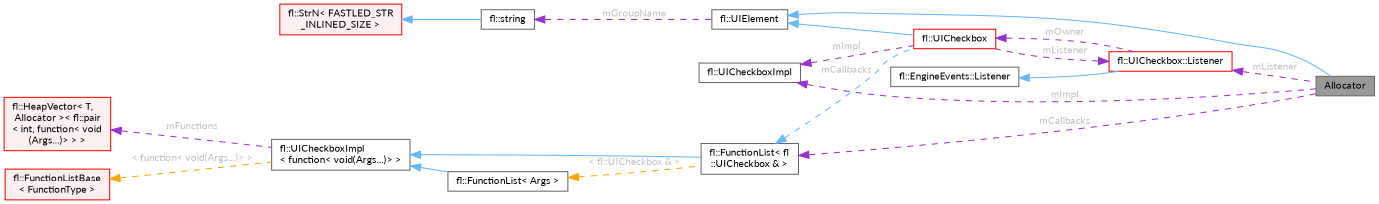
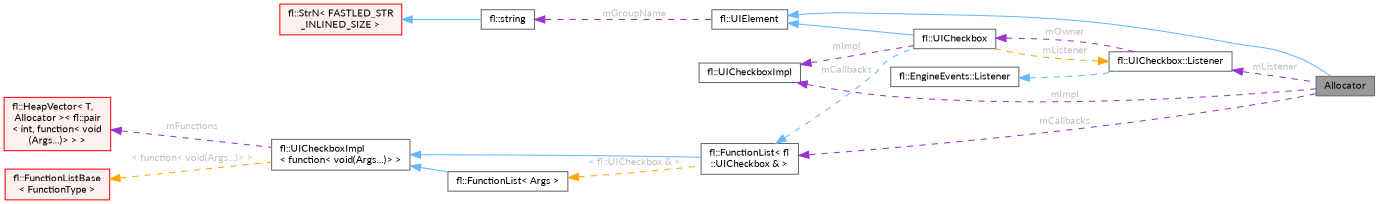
node "fl::UICheckbox": color red -> gray40
edge "fl::UICheckbox" -> "fl::UICheckbox::Listener": color darkorchid3 -> orange
node "fl::UICheckbox::Listener": color red -> gray40
edge "fl::UICheckbox::Listener" -> "fl::EngineEvents::Listener": style solid -> dashed
